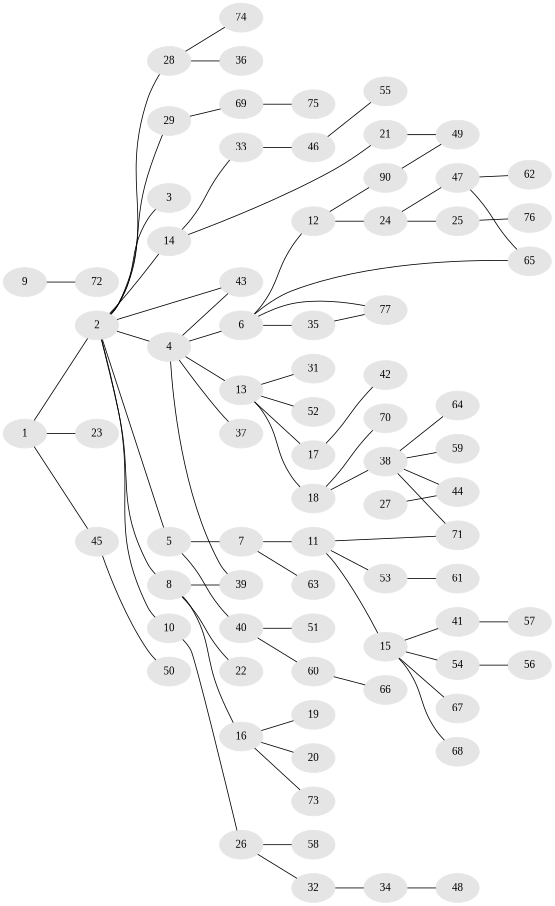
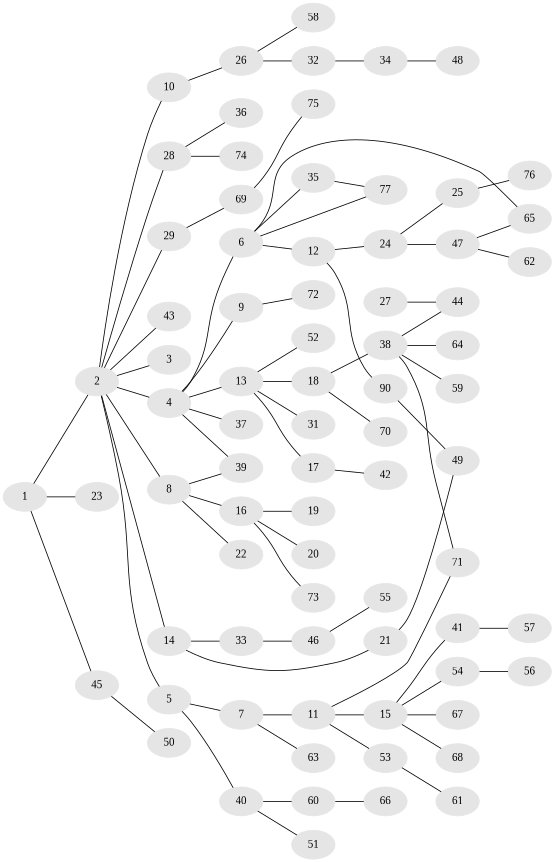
edge "43" -- "4": now "9" -- "4"
